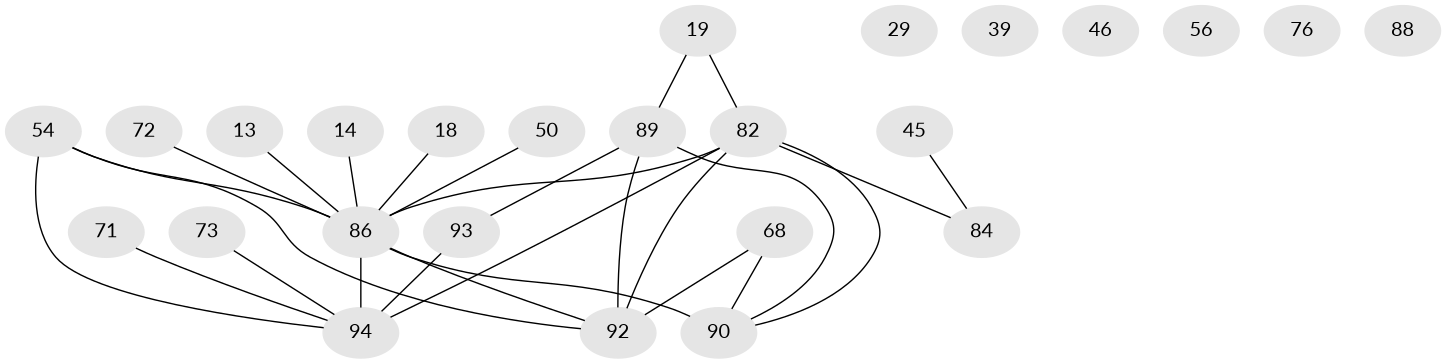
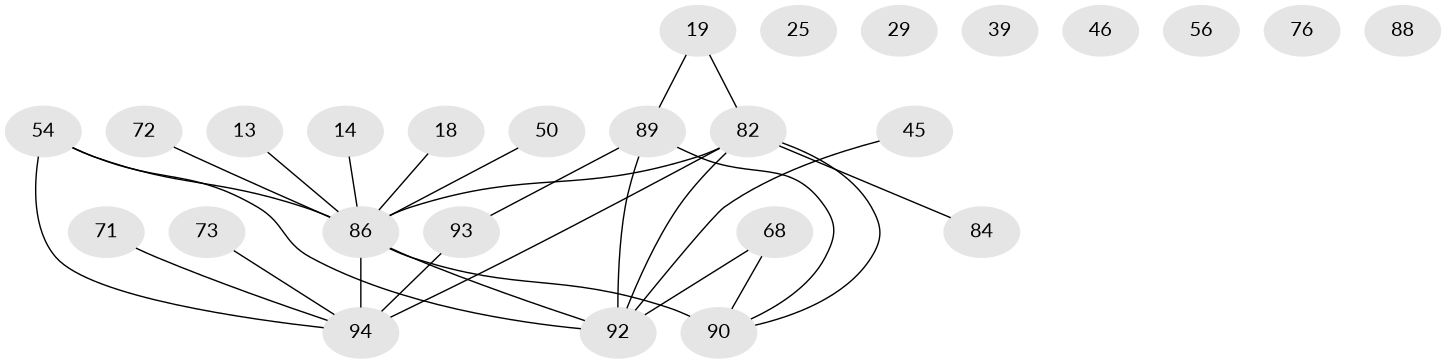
node "25": added
edge "45" -- "84": now "45" -- "92"
